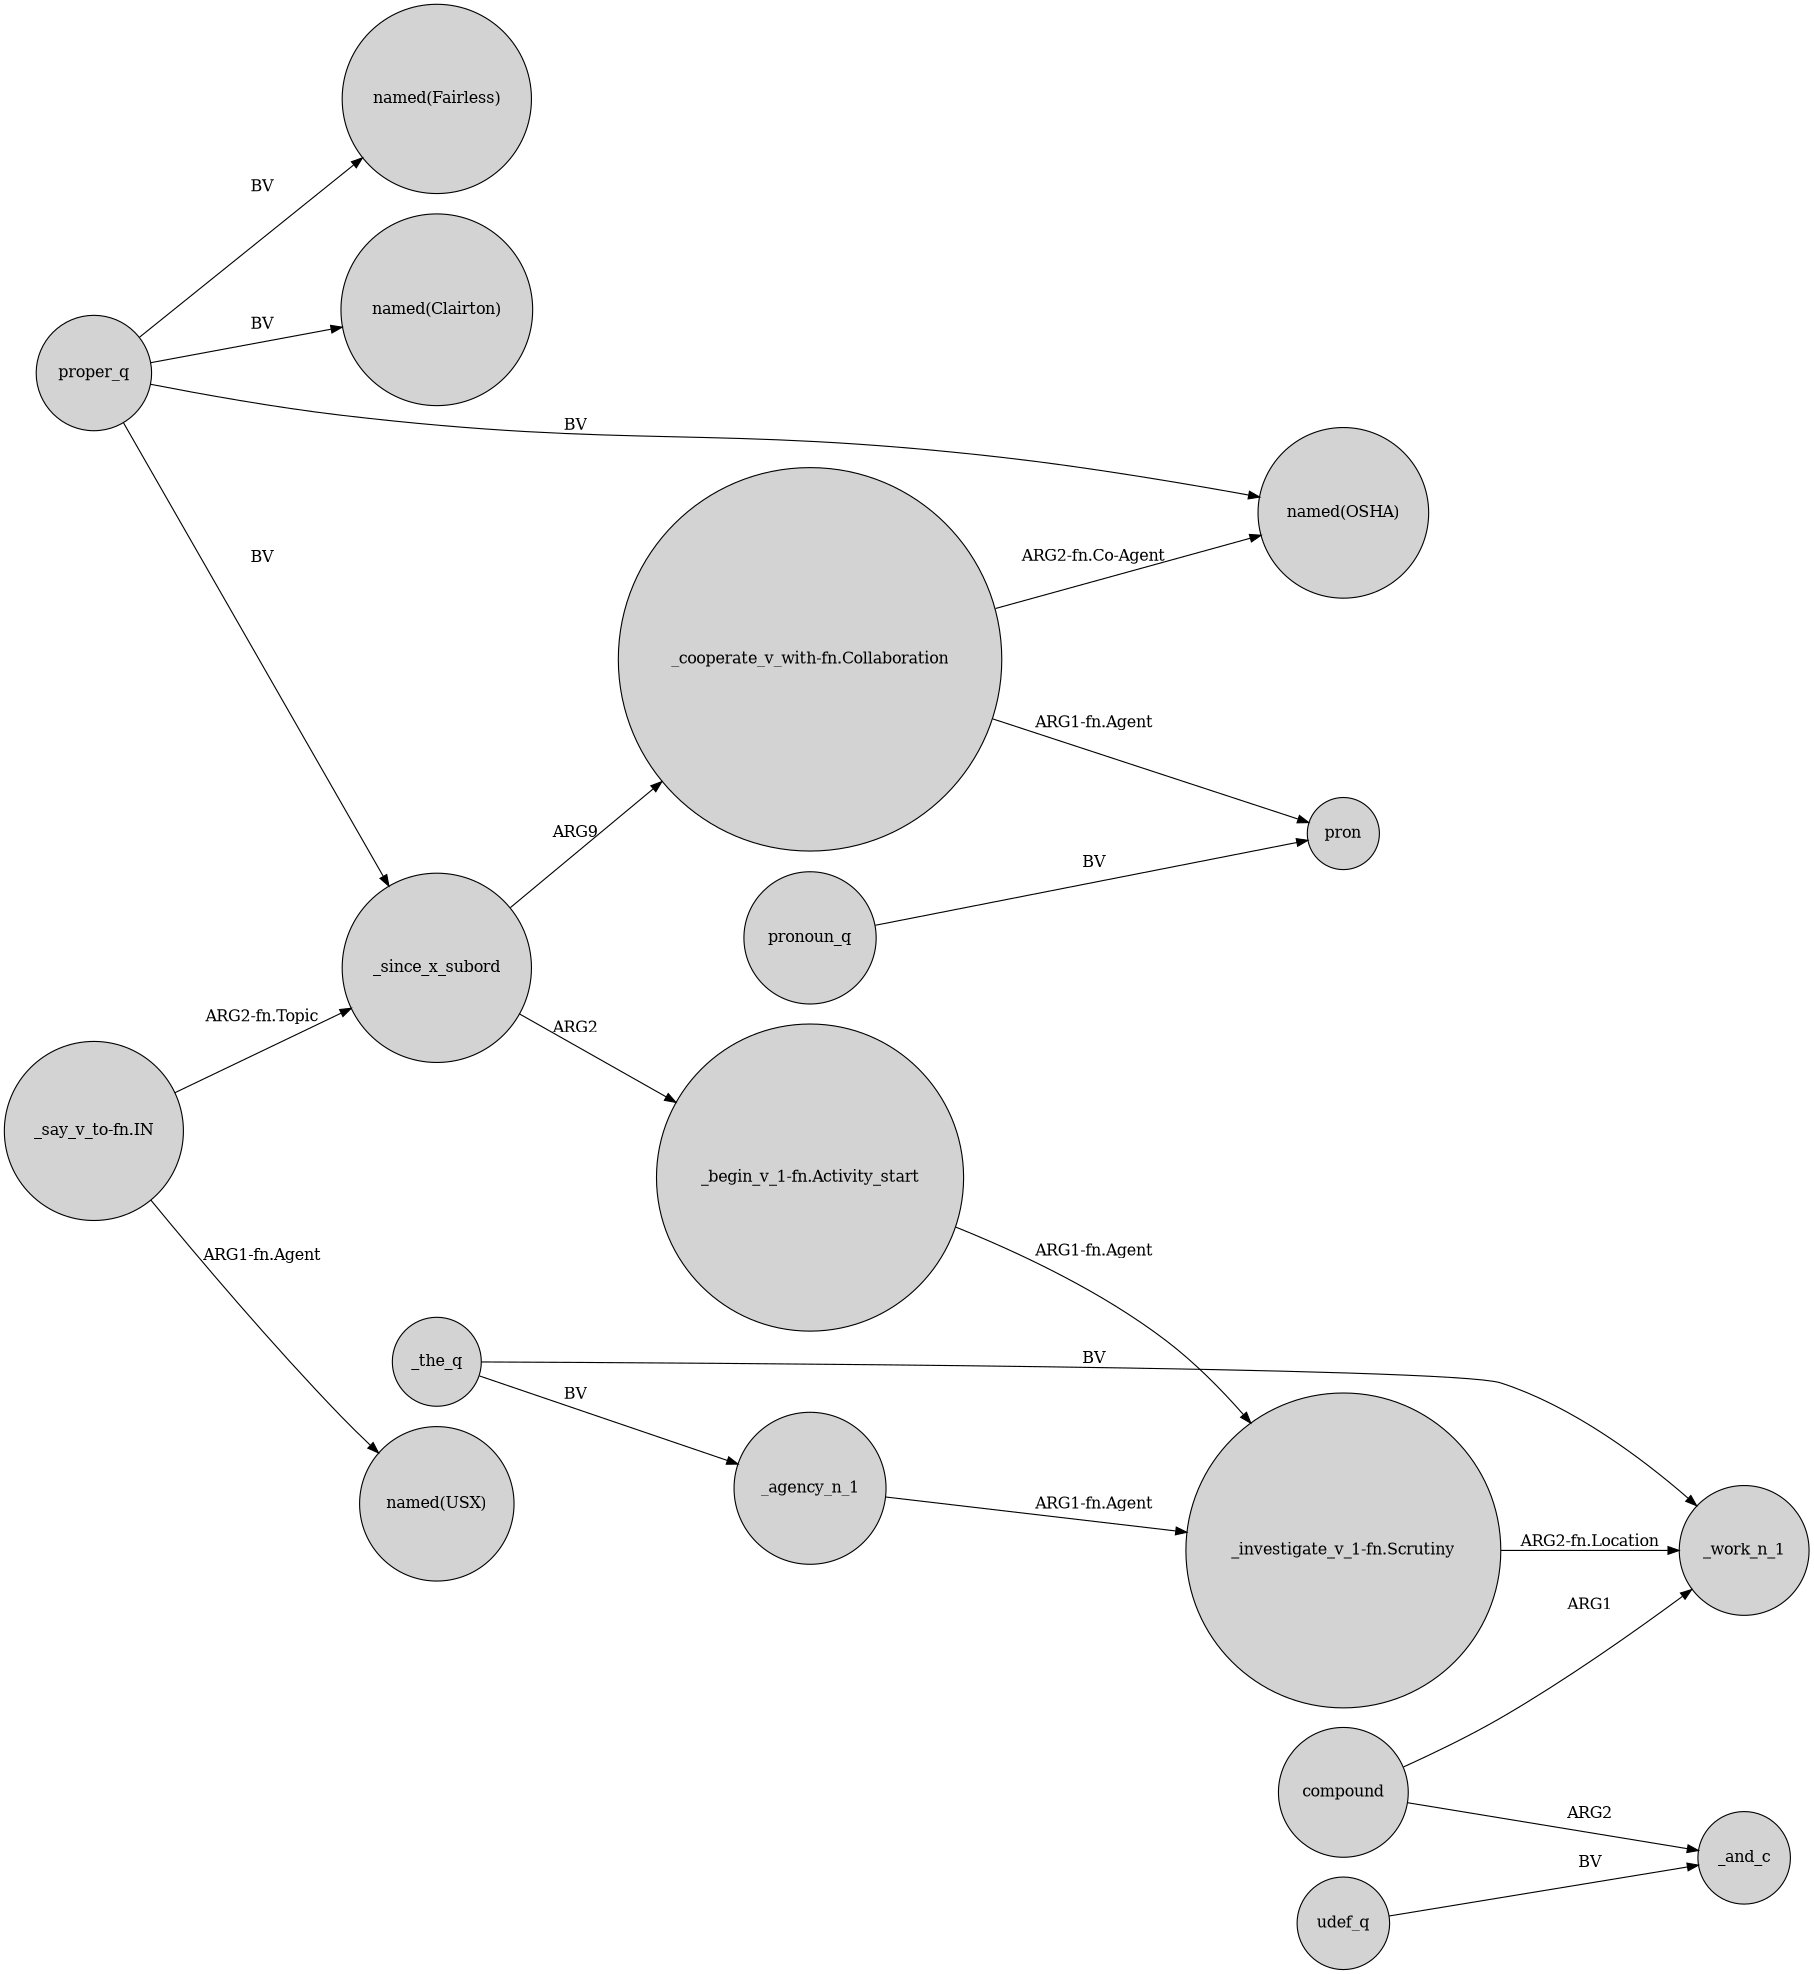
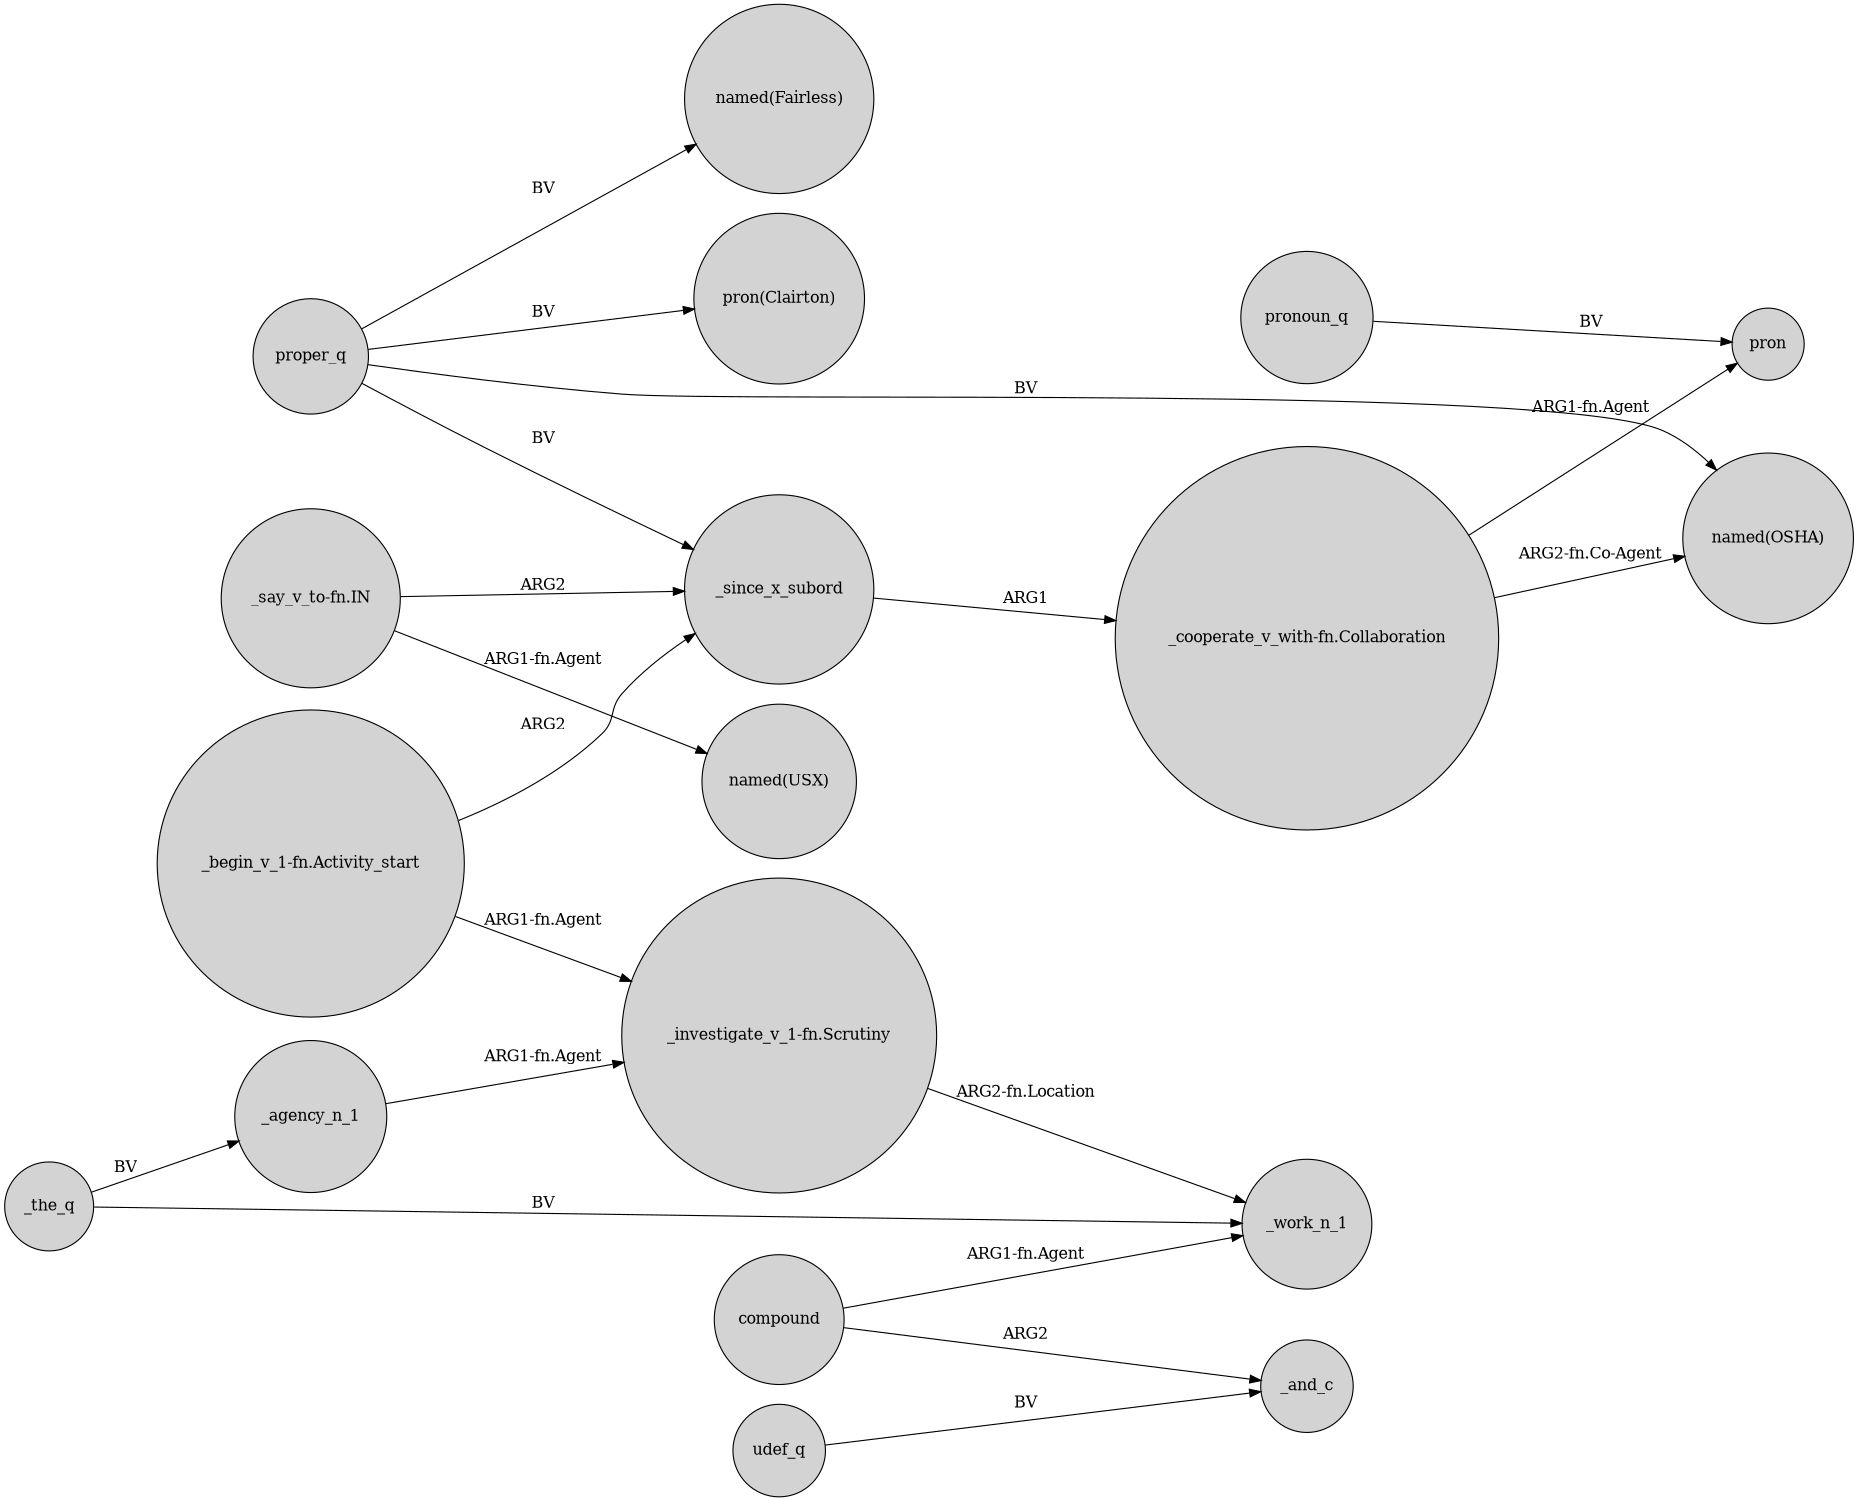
node "named(Clairton)": label "named(Clairton)" -> "pron(Clairton)"
edge "_since_x_subord" -> "_cooperate_v_with-fn.Collaboration": label "ARG9" -> "ARG1"
edge "_say_v_to-fn.IN" -> "_since_x_subord": label "ARG2-fn.Topic" -> "ARG2"
edge "_since_x_subord" -> "_begin_v_1-fn.Activity_start": reversed
edge "compound" -> "_work_n_1": label "ARG1" -> "ARG1-fn.Agent"
